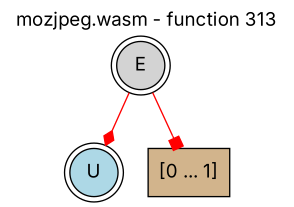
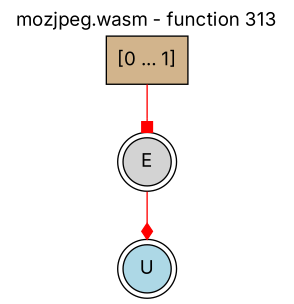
edge "E" -> "[0 ... 1]": reversed
